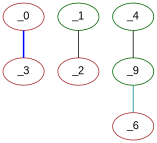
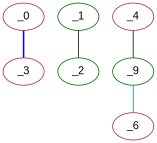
node "_4": color darkgreen -> brown
node "_2": color brown -> darkgreen
